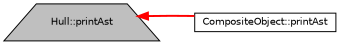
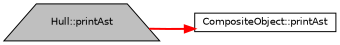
edge "CompositeObject::printAst" -> "Hull::printAst": reversed
